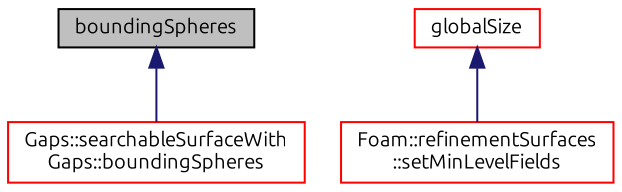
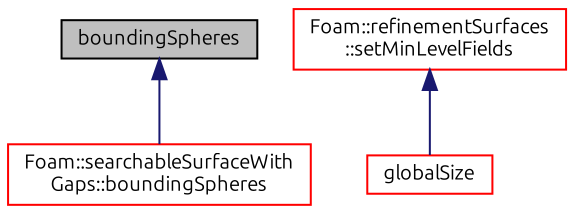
edge "Foam::refinementSurfaces ::setMinLevelFields" -> "globalSize": reversed
node "Gaps::searchableSurfaceWith Gaps::boundingSpheres": label "Gaps::searchableSurfaceWith Gaps::boundingSpheres" -> "Foam::searchableSurfaceWith Gaps::boundingSpheres"
